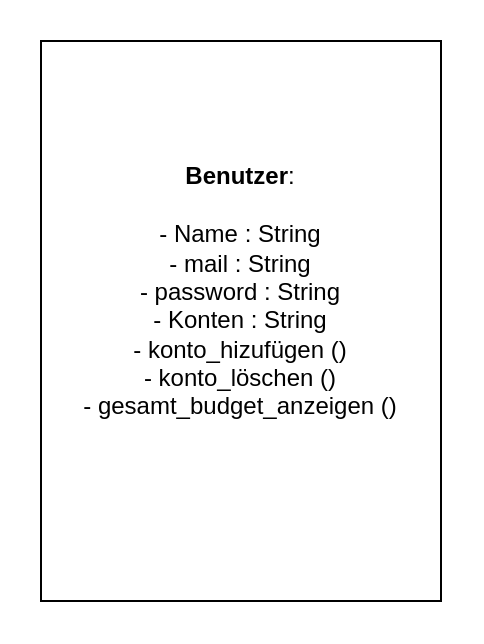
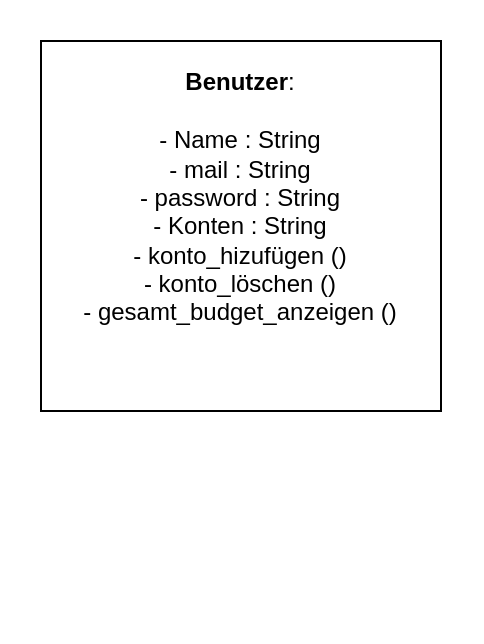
node "Benutzer: - Name : String - mail : String - password : String - Konten : String - konto_hizufügen () - konto_löschen () - gesamt_budget_anzeigen ()": size 400x560 -> 400x370
